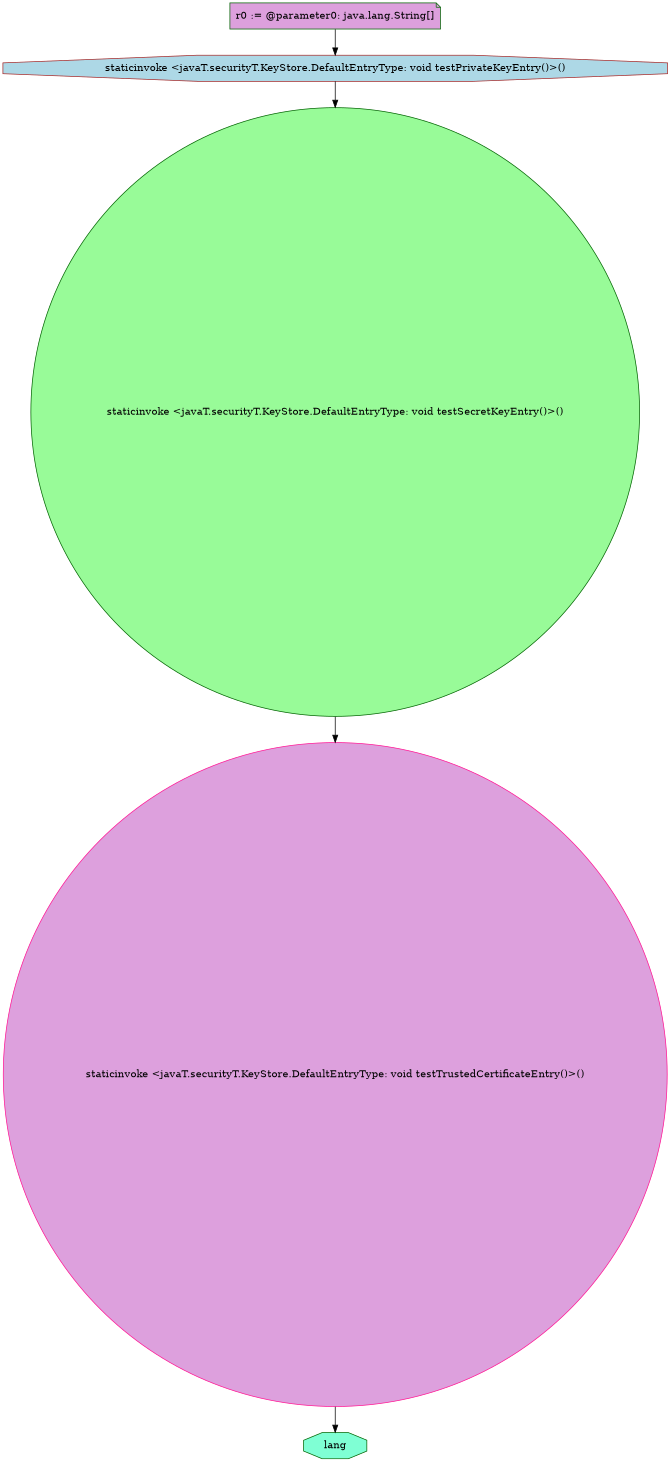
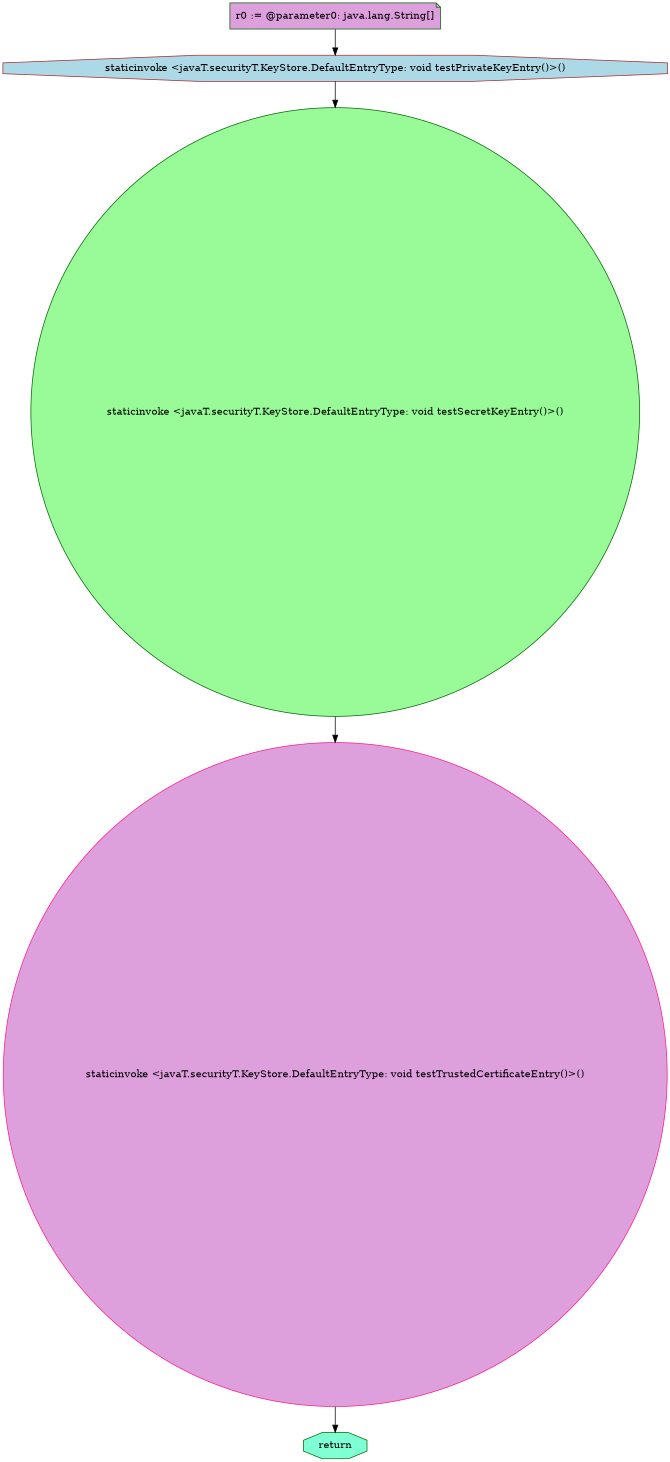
node "lang": label "lang" -> "return"
